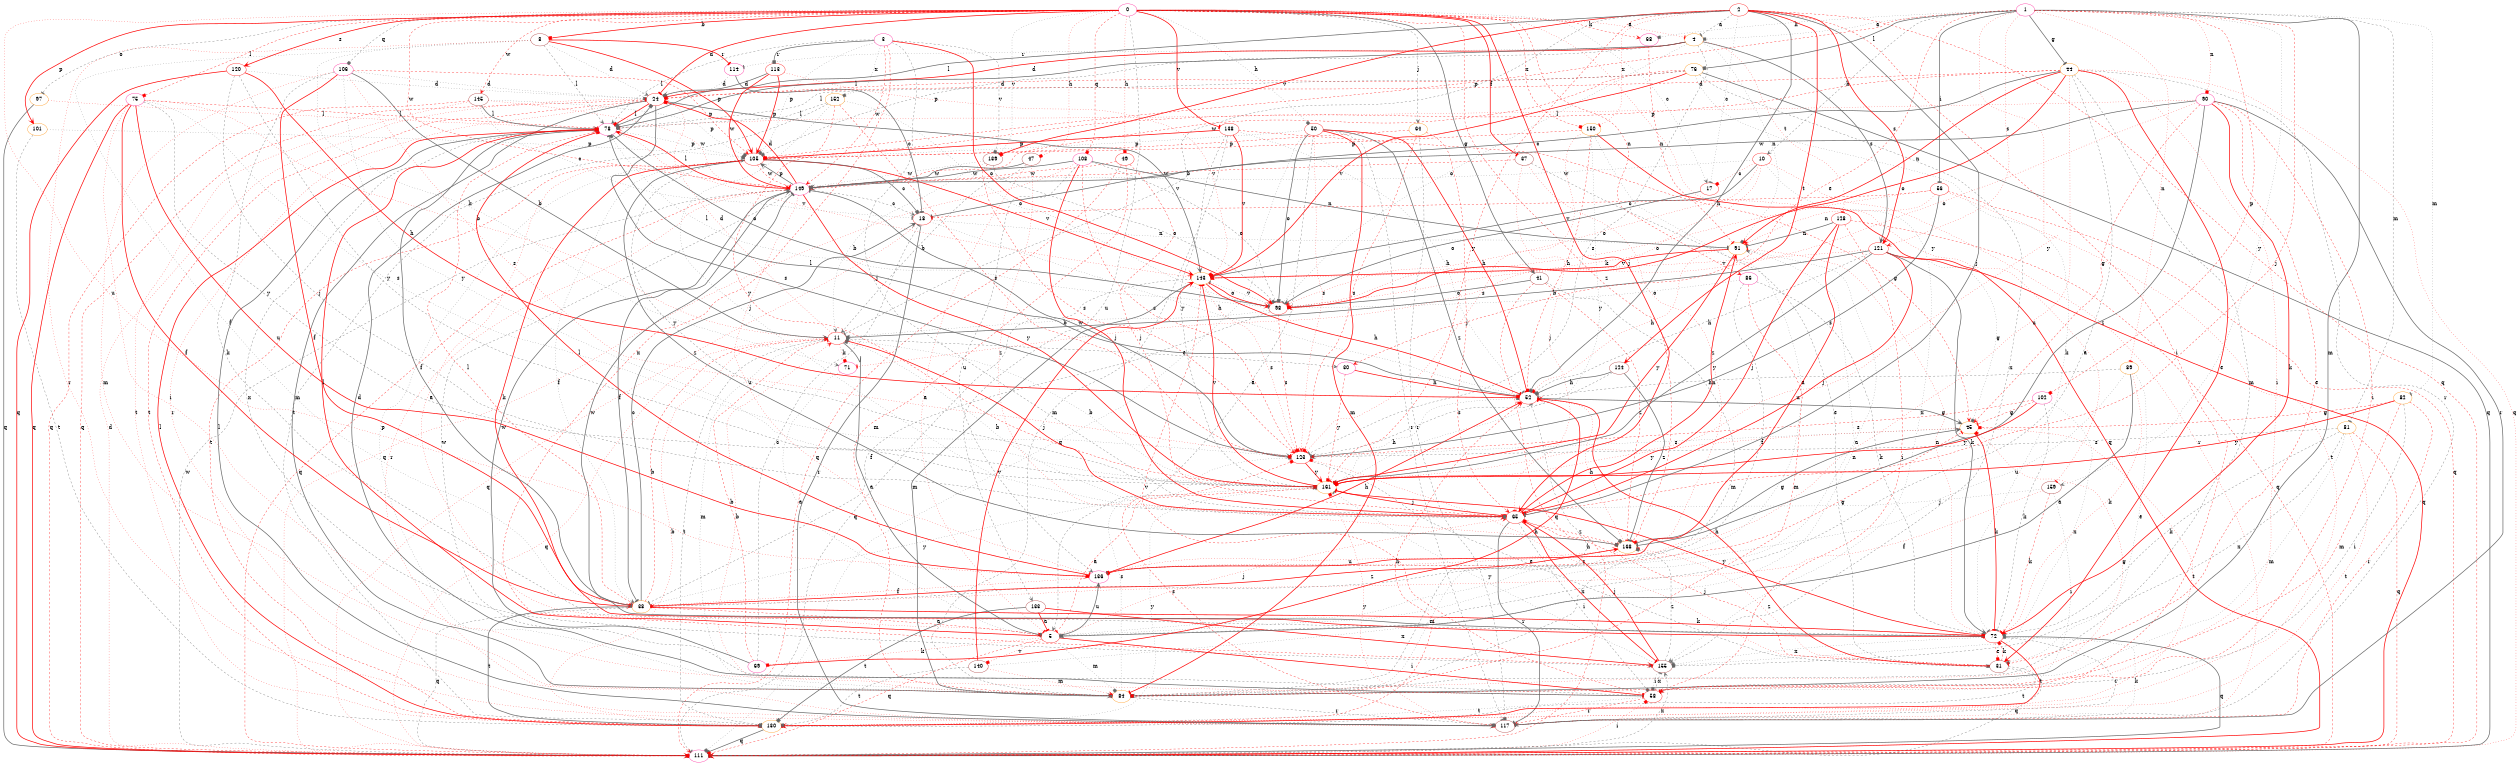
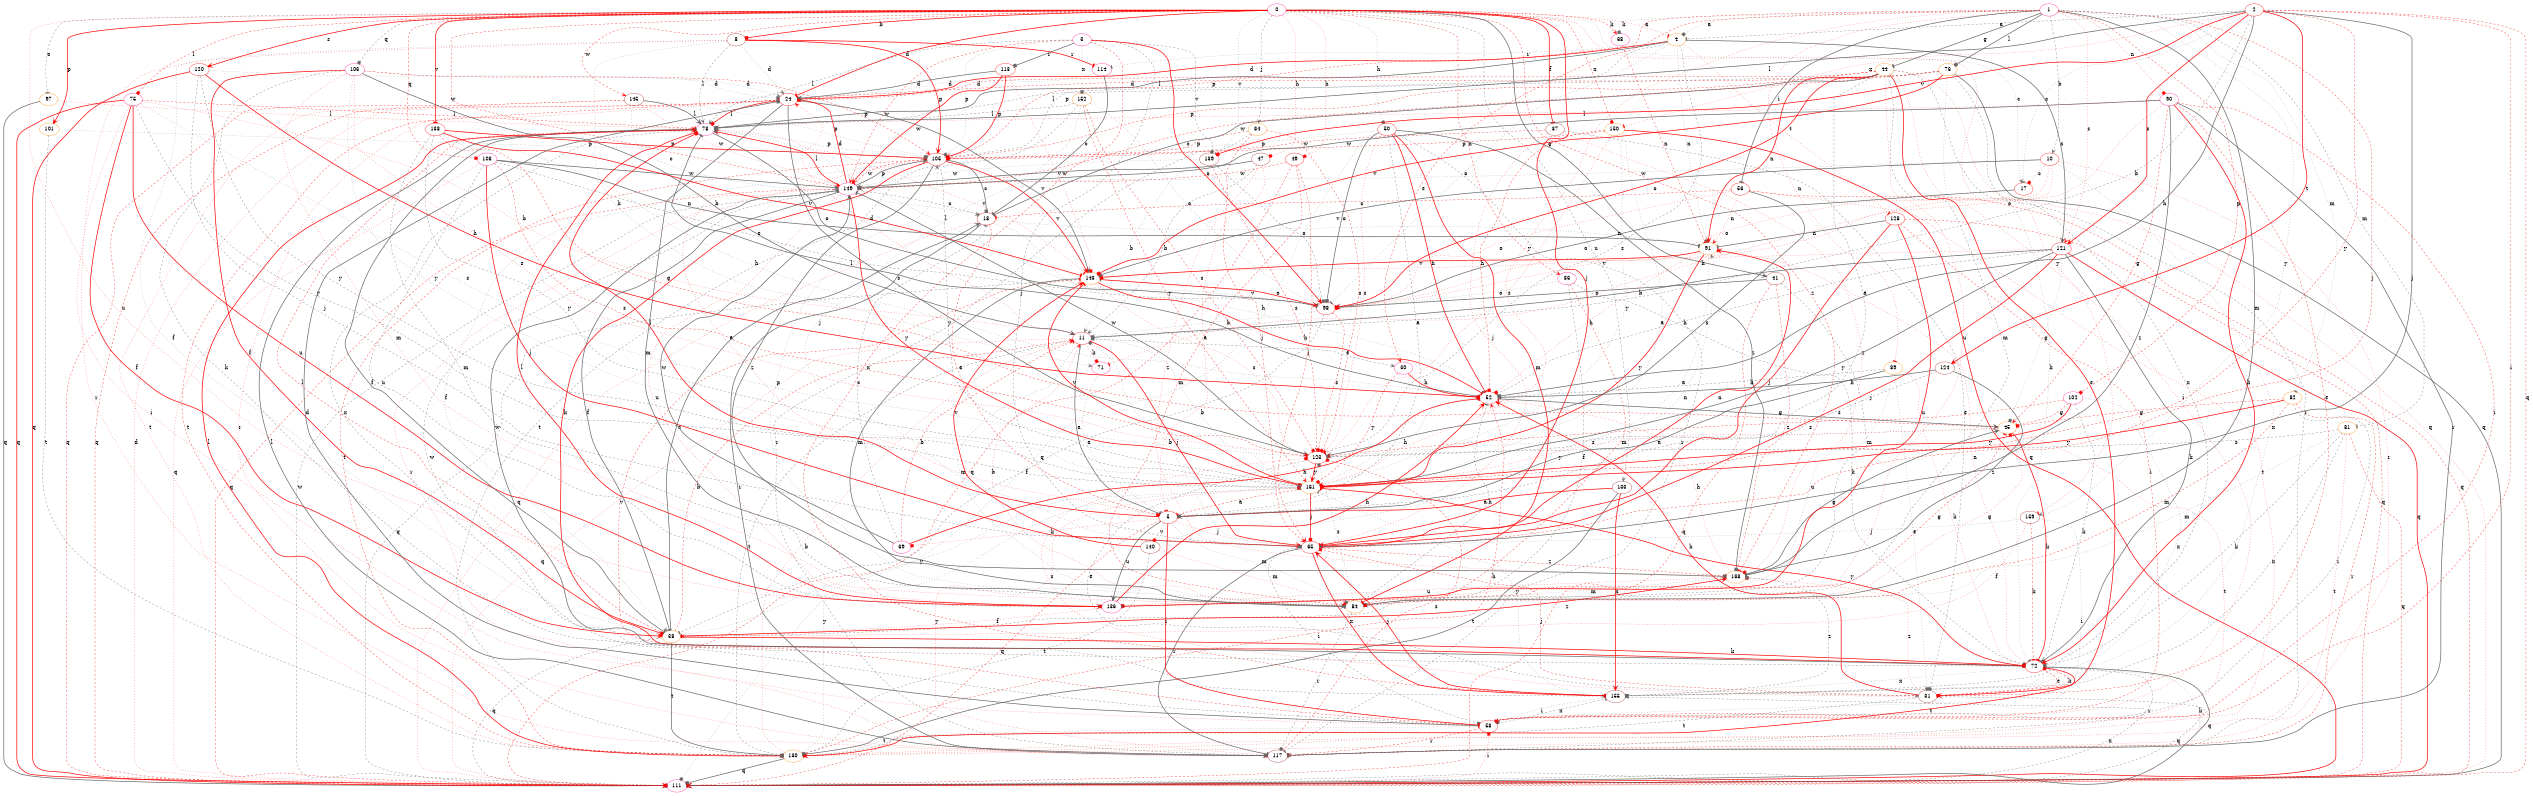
edge "37" -> "149": now "37" -> "105"
edge "38" -> "5": now "18" -> "5"
